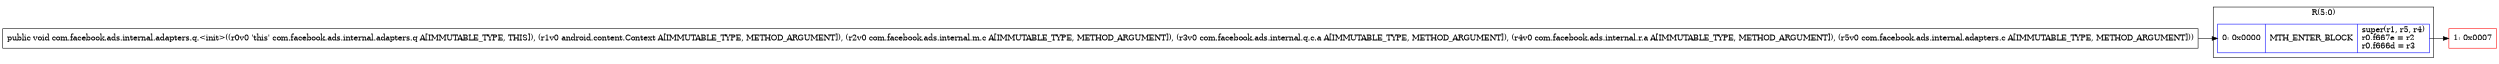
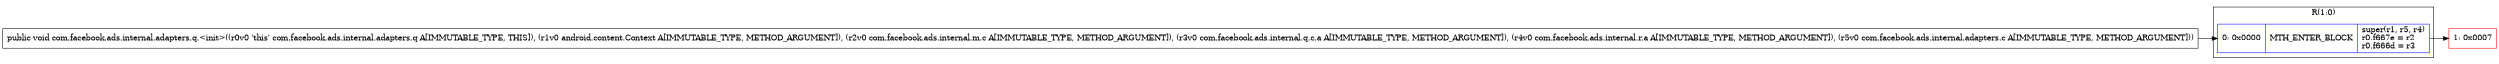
cluster "R(5:0)": label "R(5:0)" -> "R(1:0)"
